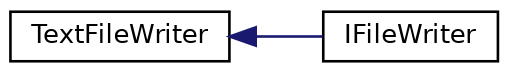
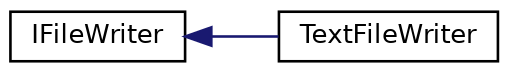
edge "IFileWriter" -> "TextFileWriter": reversed
